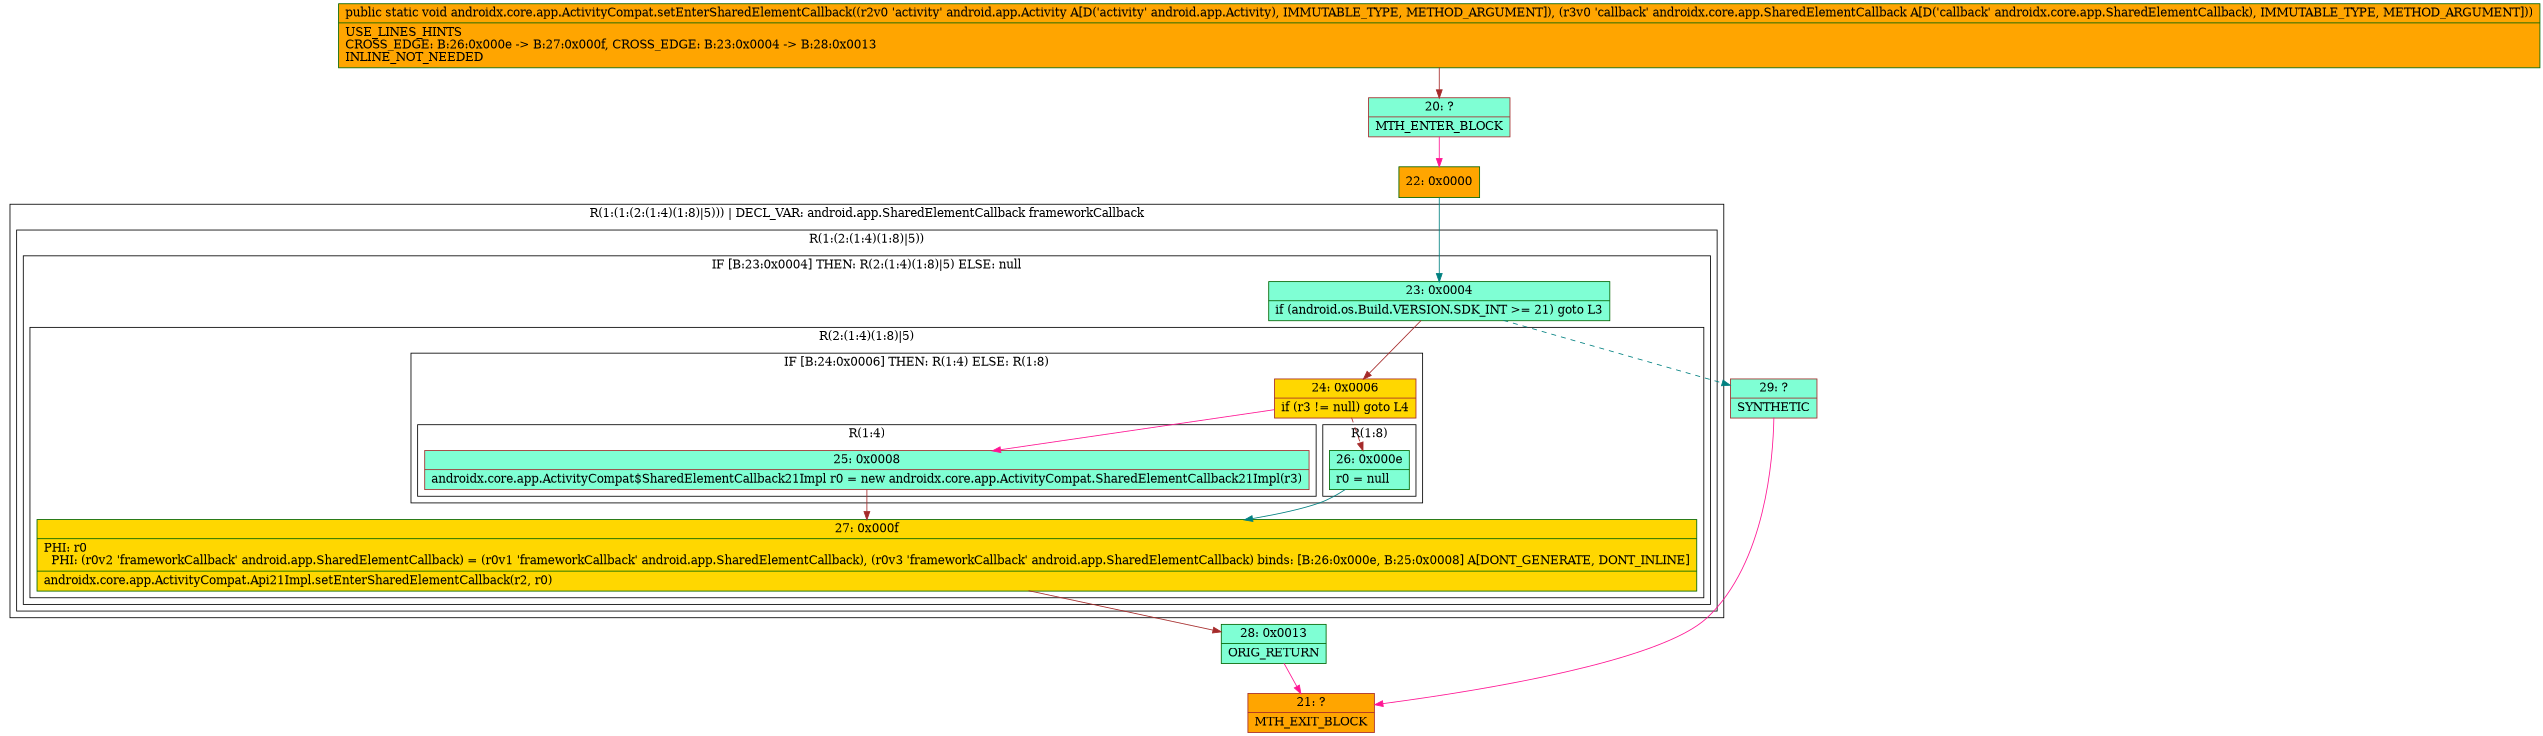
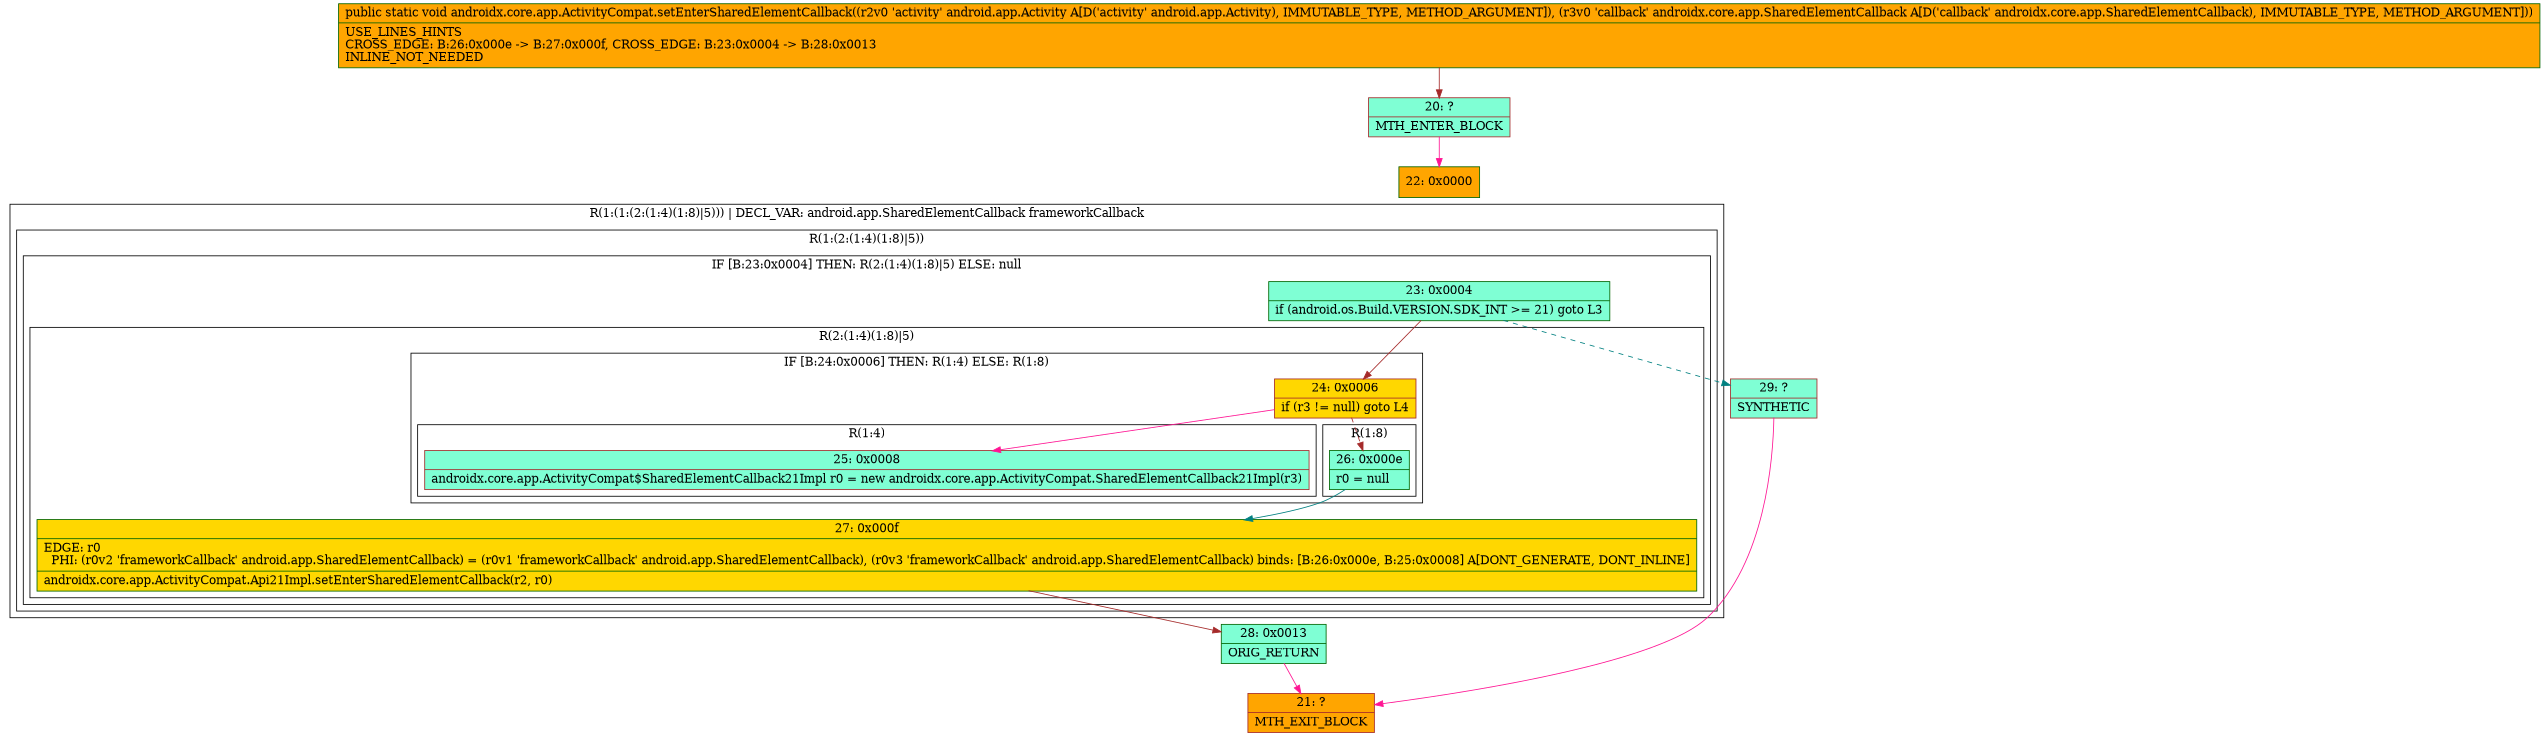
edge "22: 0x0000" -> "23: 0x0004": removed
edge "25: 0x0008" -> "27: 0x000f": removed
node "27: 0x000f": text "PHI: r0" -> "EDGE: r0"
